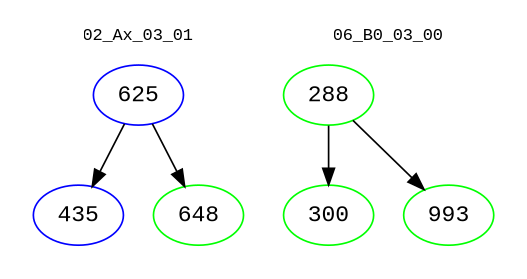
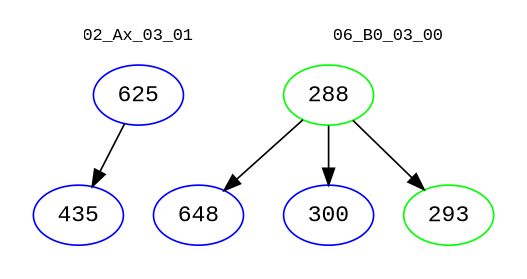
edge "625" -> "648": now "288" -> "648"
node "648": color green -> blue
node "300": color green -> blue
node "993": label "993" -> "293"
